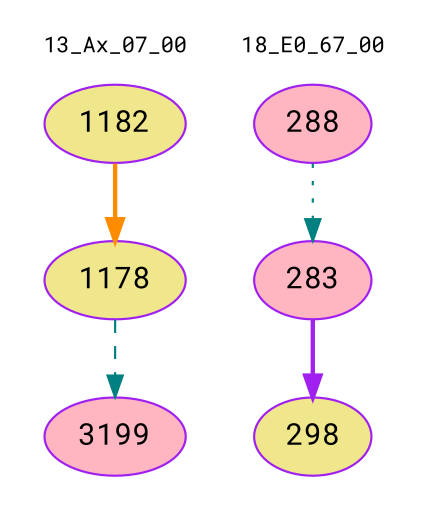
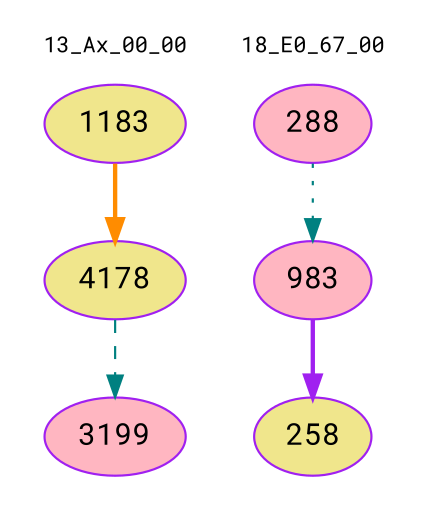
cluster "13_Ax_07_00": label "13_Ax_07_00" -> "13_Ax_00_00"
node "1182": label "1182" -> "1183"
node "1178": label "1178" -> "4178"
node "283": label "283" -> "983"
node "298": label "298" -> "258"
